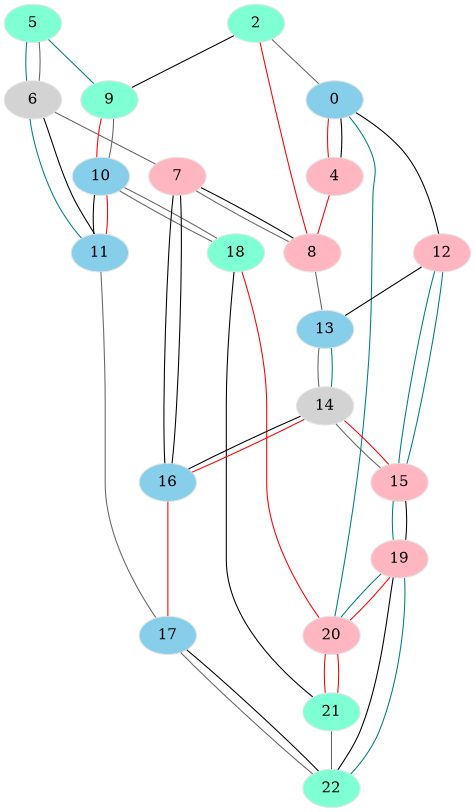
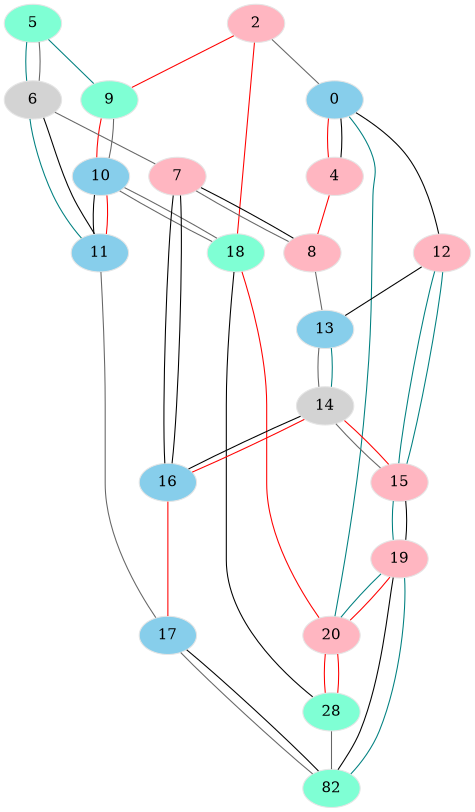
node "2": fillcolor aquamarine -> lightpink
edge "2" -- "9": color black -> red
edge "2" -- "8": now "2" -- "18"
node "21": label "21" -> "28"
node "22": label "22" -> "82"
